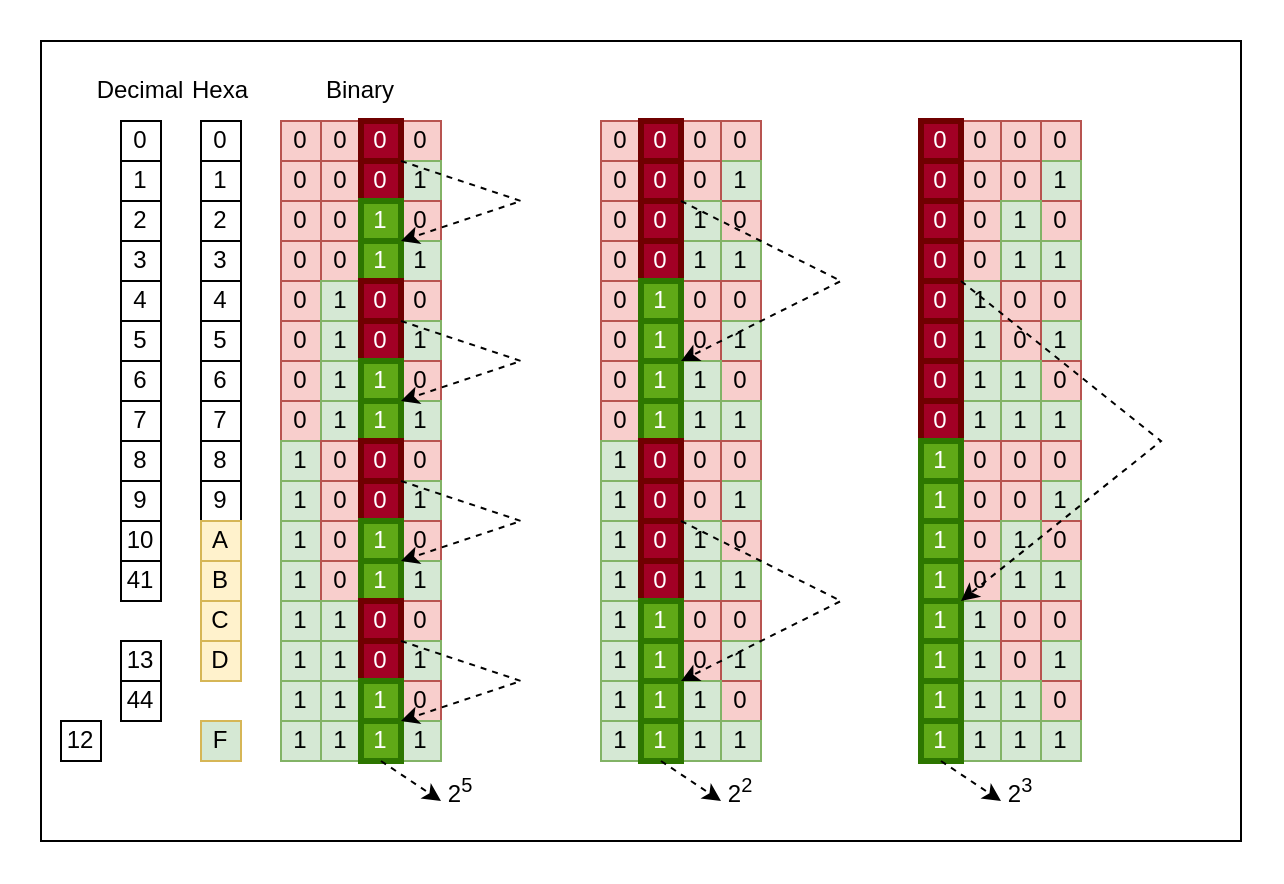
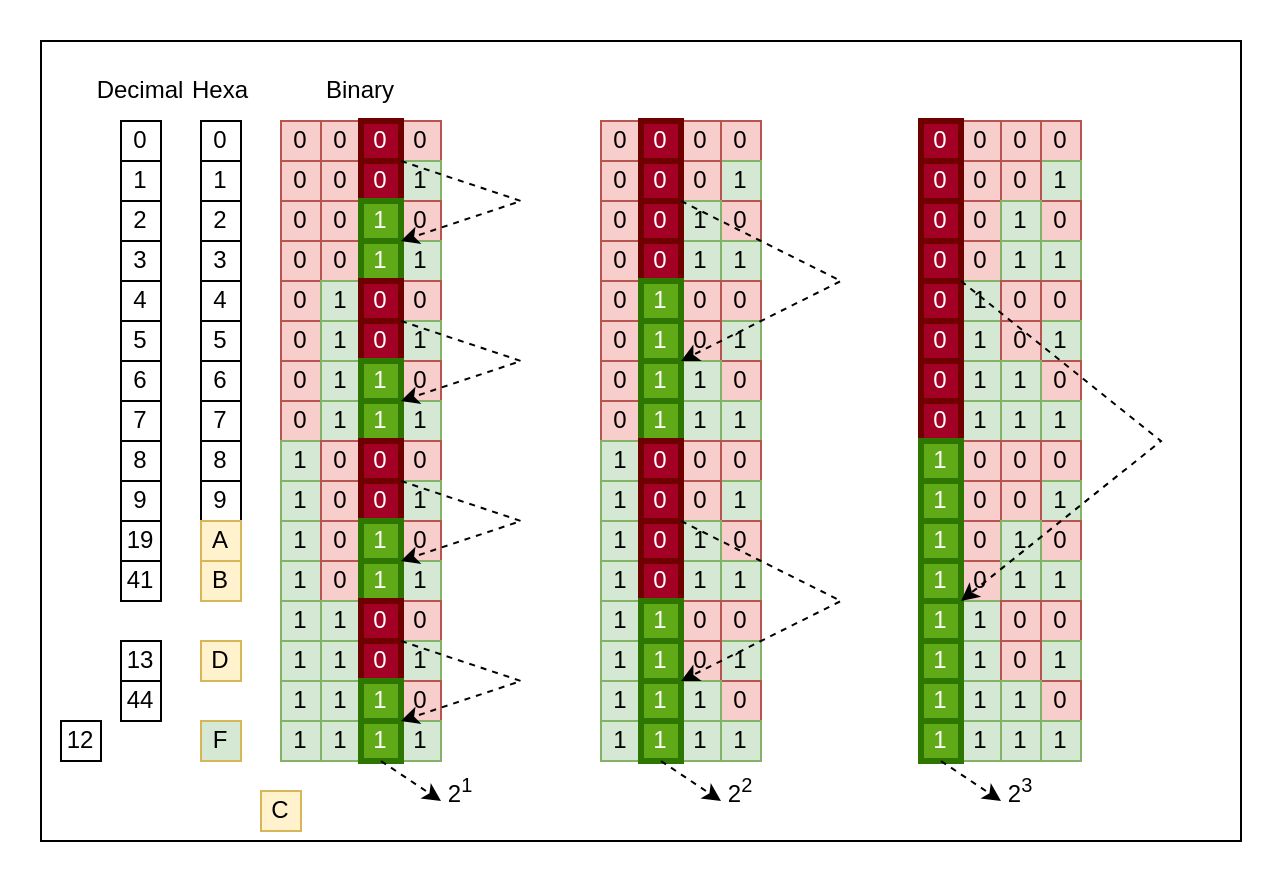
node "10": label "10" -> "19"
node "C": moved (221, 621) -> (281, 811)
node "25": label "25" -> "21"
